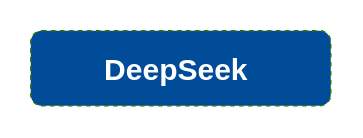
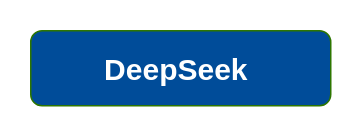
node "DeepSeek": style dashed -> solid
